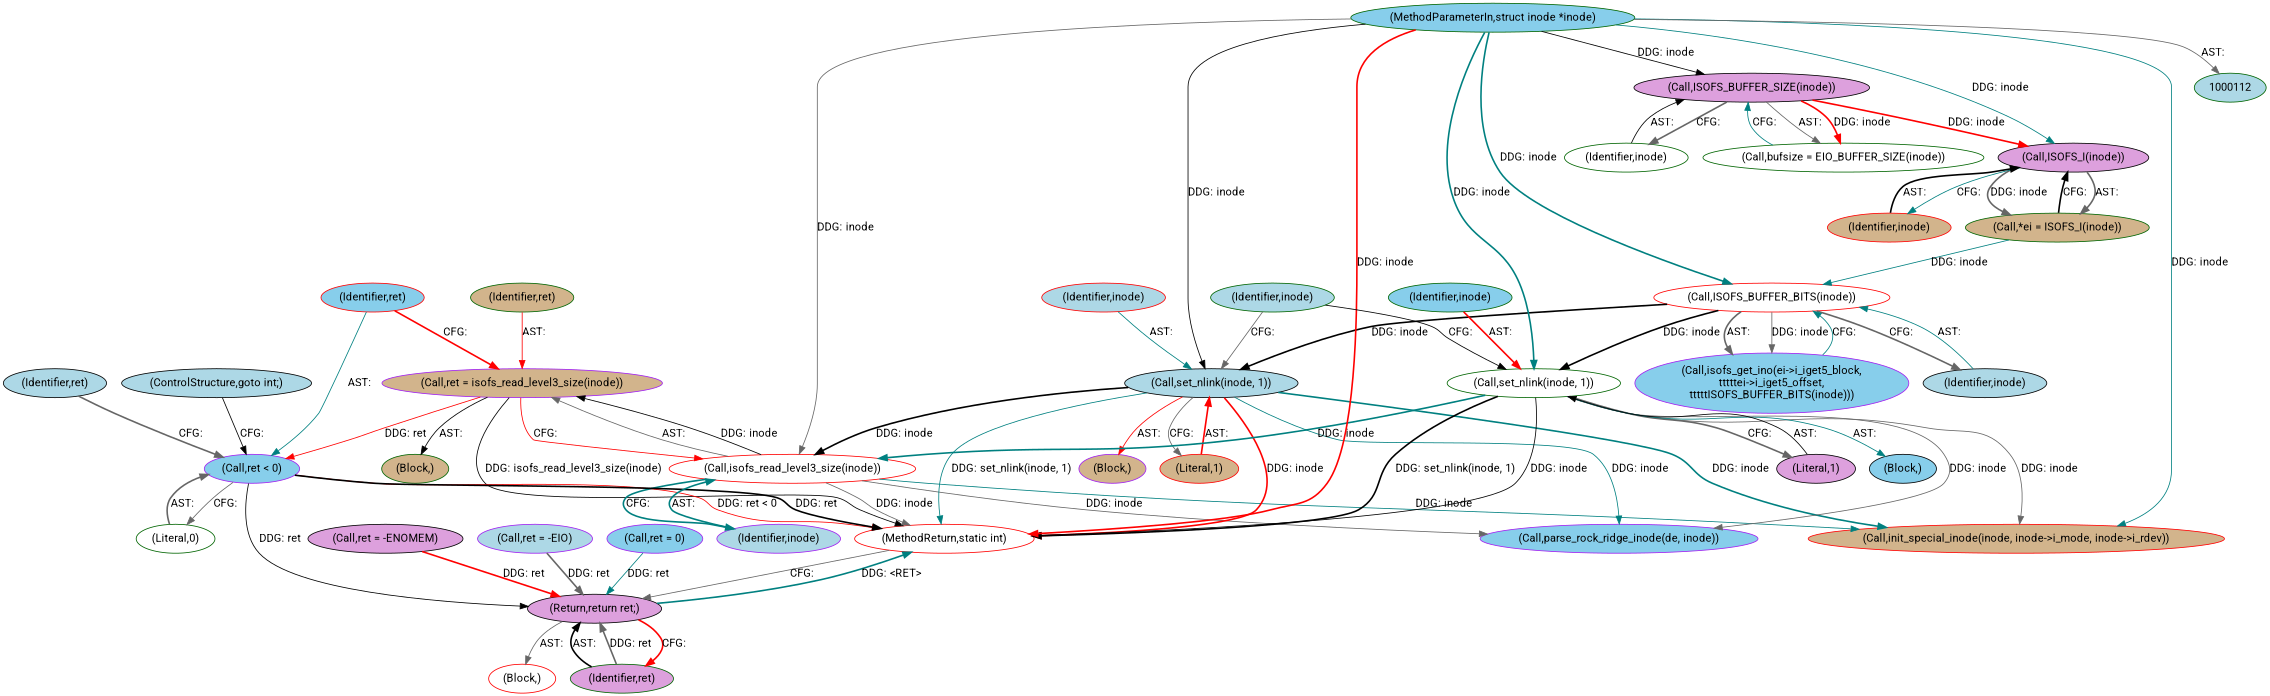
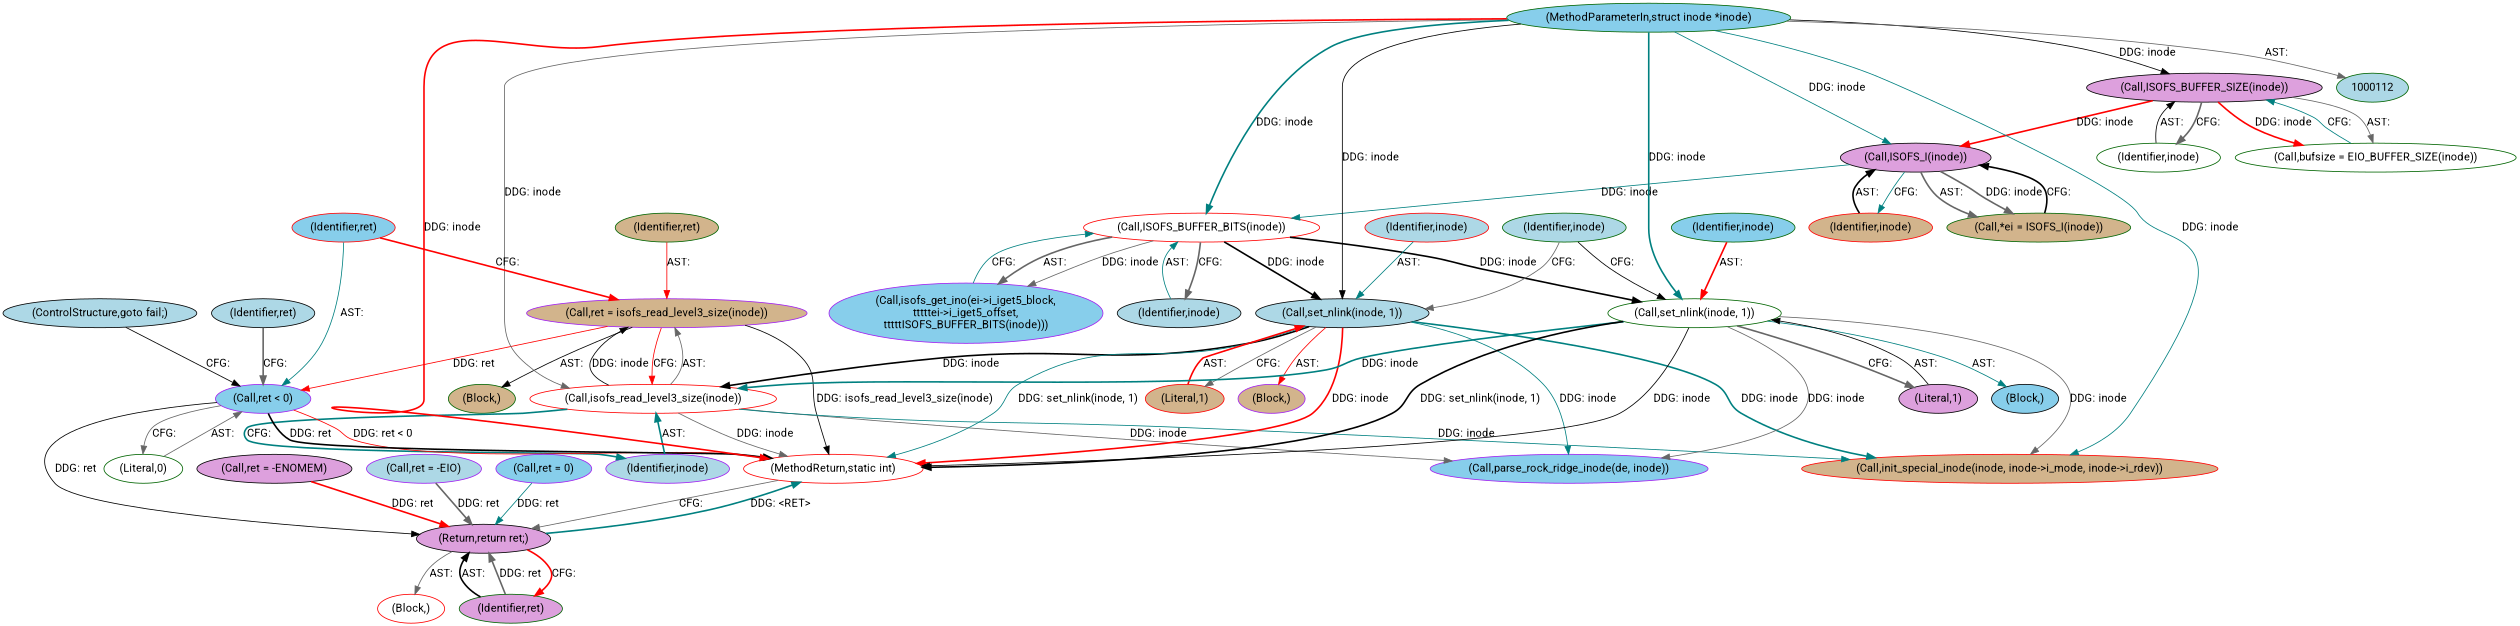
edge "(Call,*ei = ISOFS_I(inode))" -> "(Call,ISOFS_BUFFER_BITS(inode))": now "(Call,ISOFS_I(inode))" -> "(Call,ISOFS_BUFFER_BITS(inode))"
node "(ControlStructure,goto int;)": label "(ControlStructure,goto int;)" -> "(ControlStructure,goto fail;)"
edge "(Literal,0)" -> "(Call,ret < 0)": style bold -> solid
